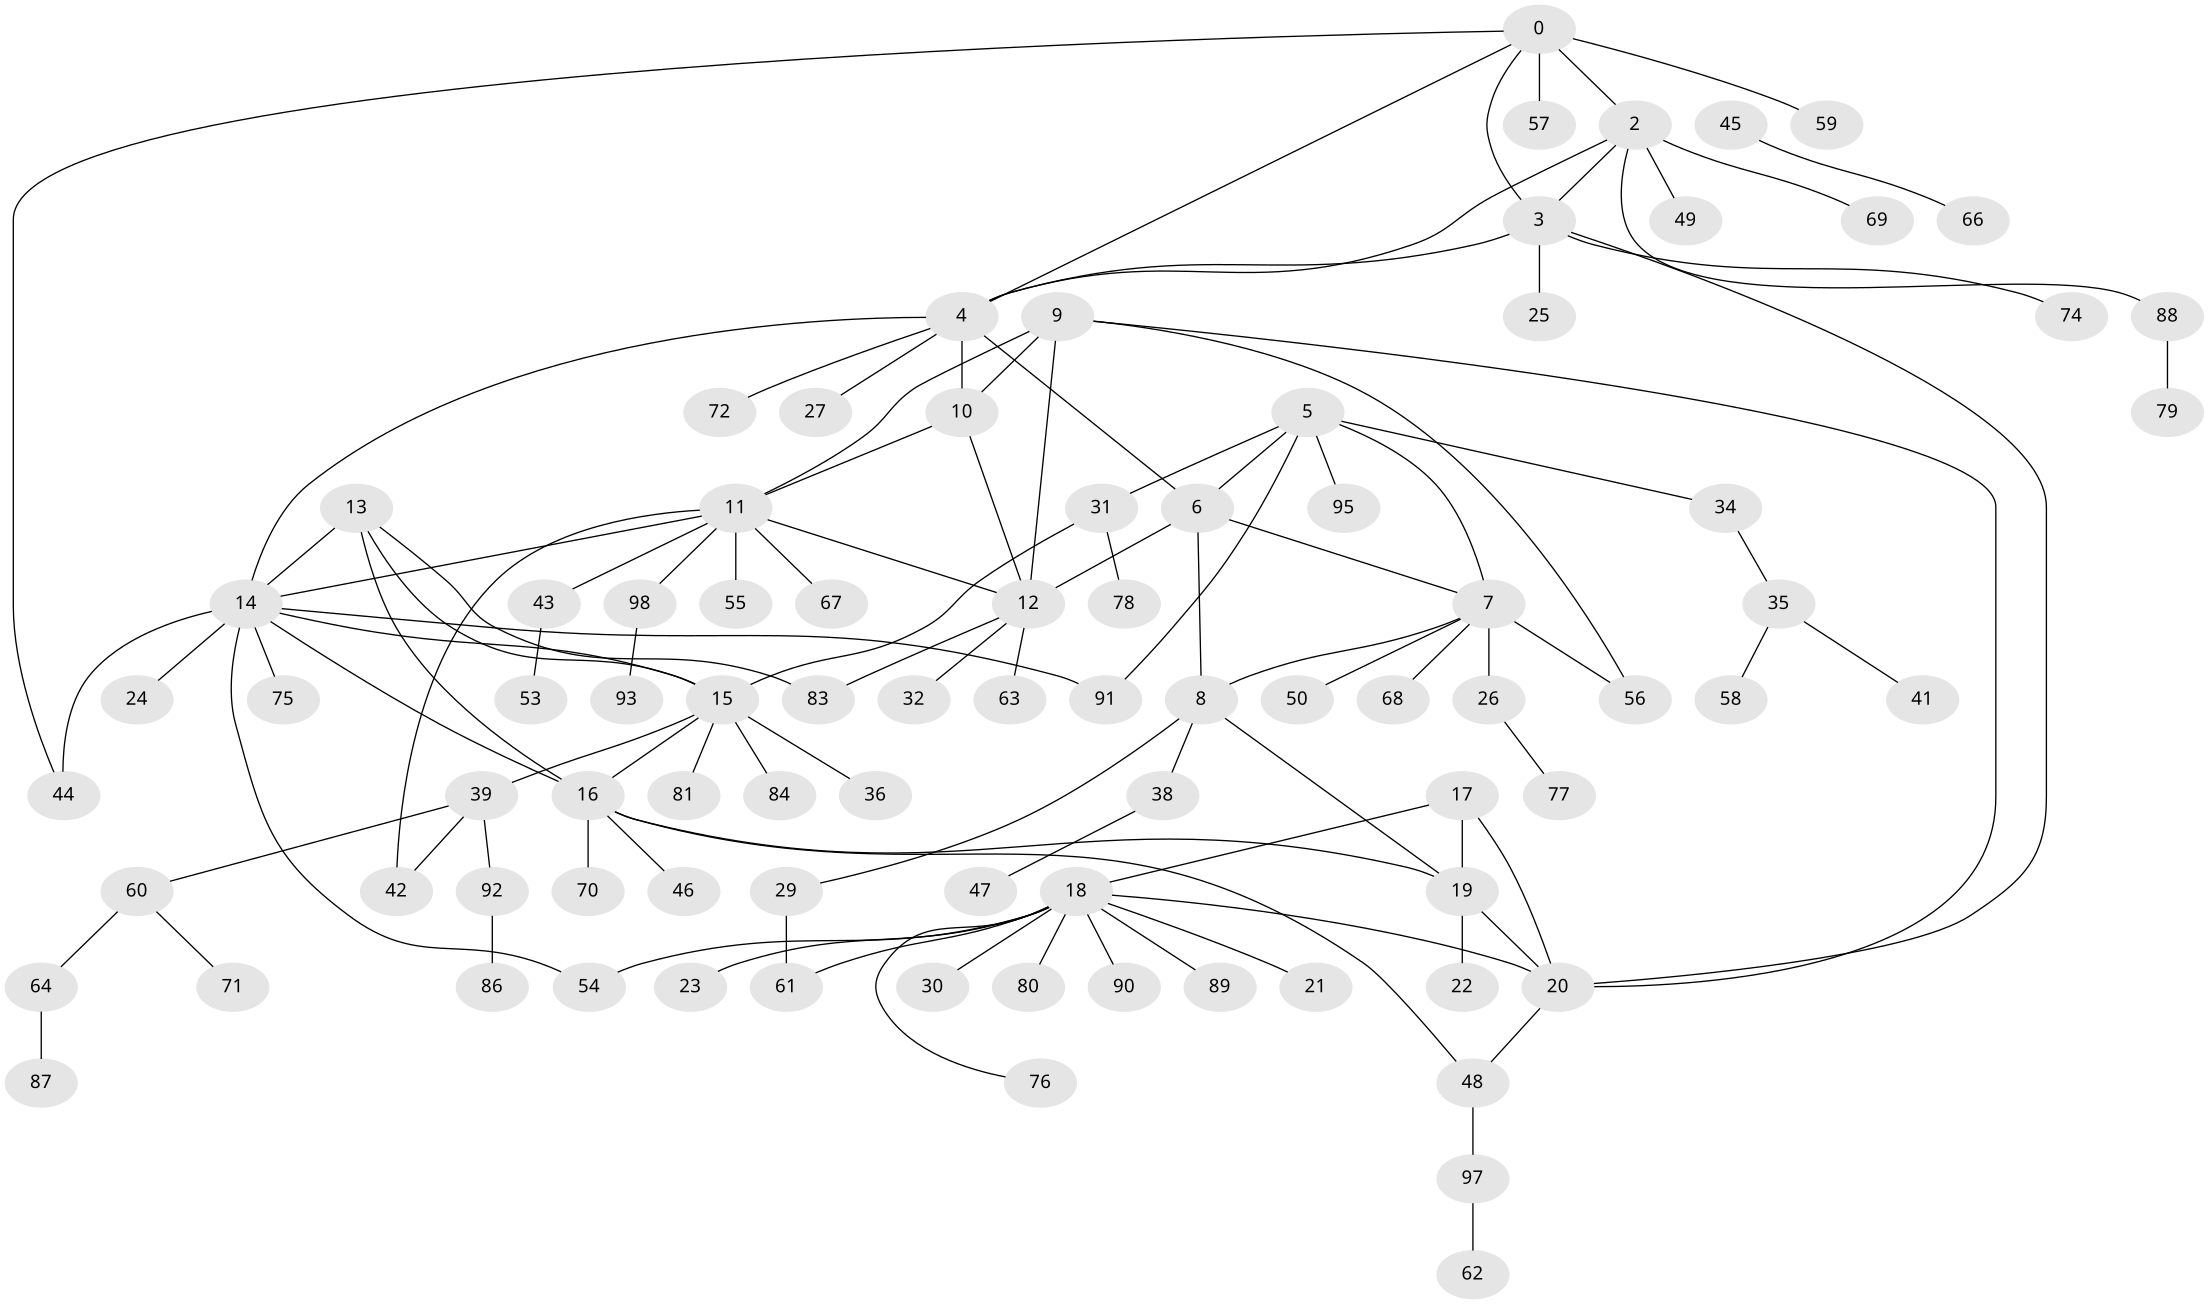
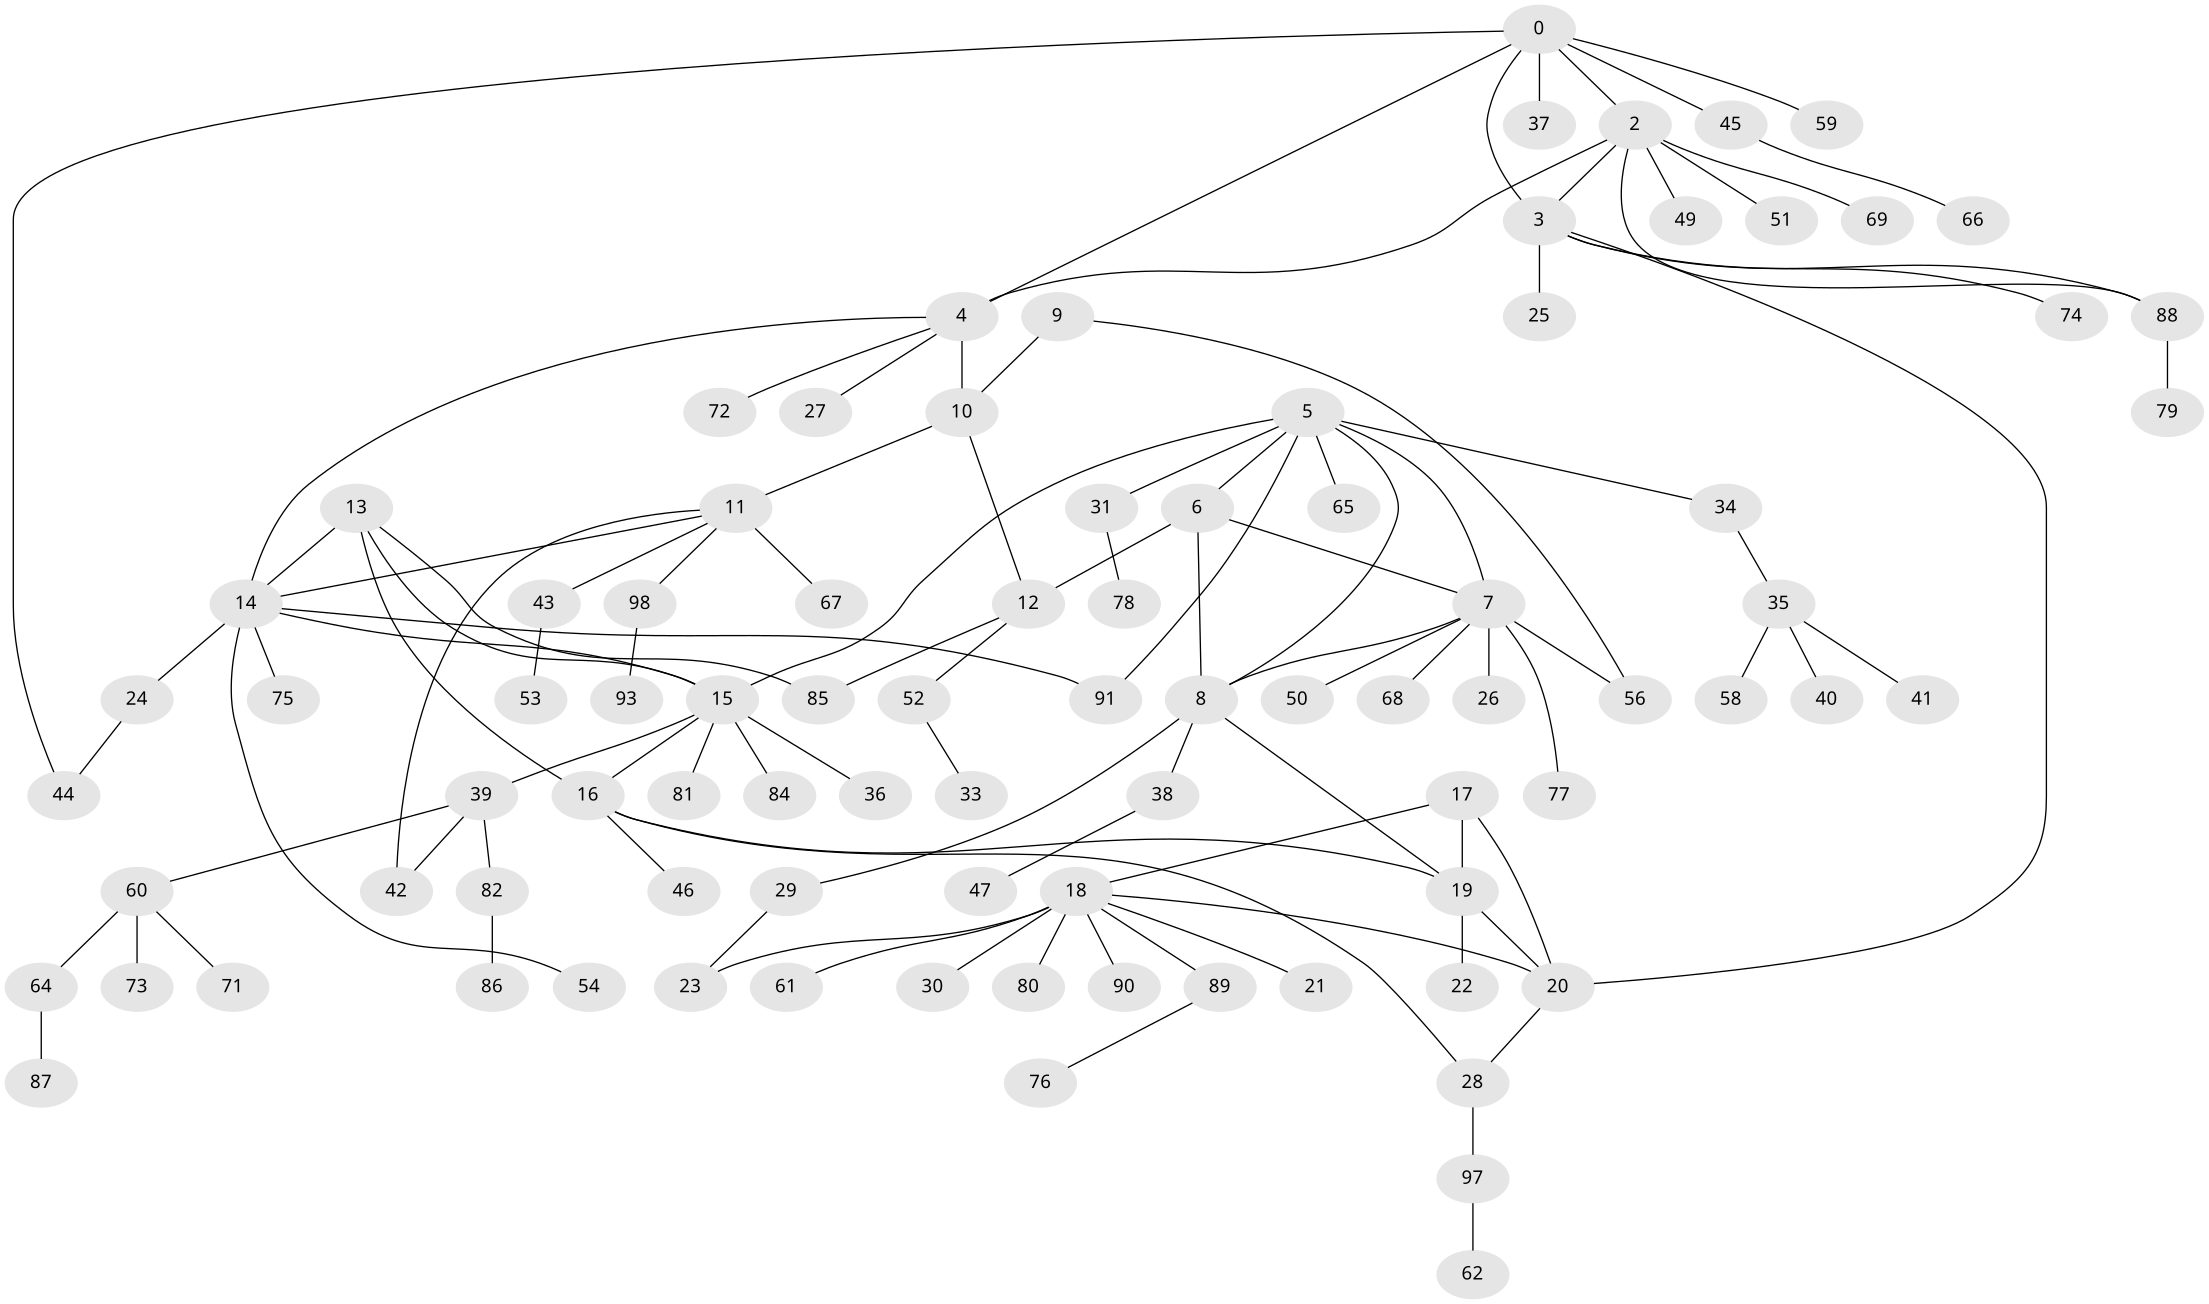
edge "0" -- "45": added
node "57": label "57" -> "37"
node "51": added
edge "3" -- "4": now "3" -- "88"
edge "9" -- "11": removed
edge "4" -- "6": removed
edge "9" -- "12": removed
edge "9" -- "20": removed
node "95": label "95" -> "65"
edge "11" -- "12": removed
edge "5" -- "8": added
node "55": removed
edge "31" -- "15": now "5" -- "15"
edge "14" -- "44": now "24" -- "44"
node "83": label "83" -> "85"
node "32": label "32" -> "52"
node "63": removed
node "40": added
edge "14" -- "16": removed
edge "26" -- "77": now "7" -- "77"
node "33": added
node "92": label "92" -> "82"
node "70": removed
edge "29" -- "61": now "29" -- "23"
edge "18" -- "54": removed
edge "18" -- "76": now "89" -- "76"
node "73": added
node "48": label "48" -> "28"
